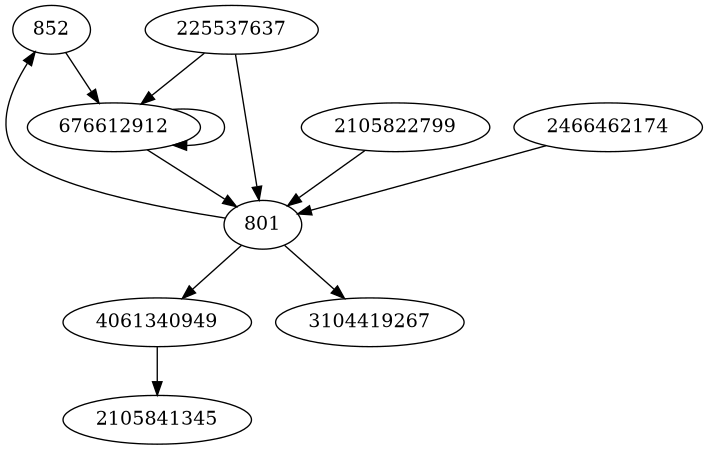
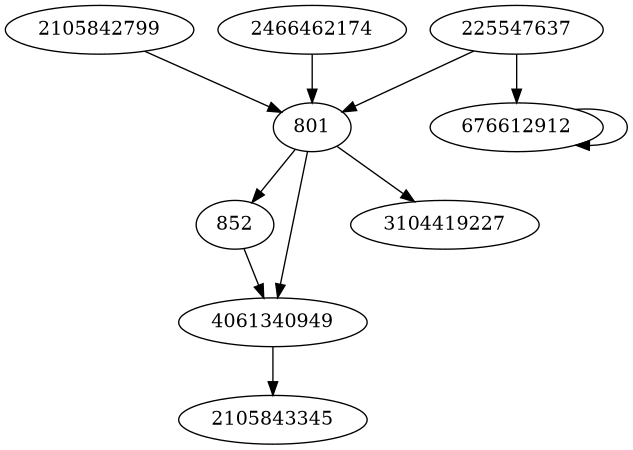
node "225537637": label "225537637" -> "225547637"
edge "852" -> "676612912": now "852" -> "4061340949"
node "2105822799": label "2105822799" -> "2105842799"
edge "676612912" -> "801": removed
node "3104419267": label "3104419267" -> "3104419227"
node "2105841345": label "2105841345" -> "2105843345"
